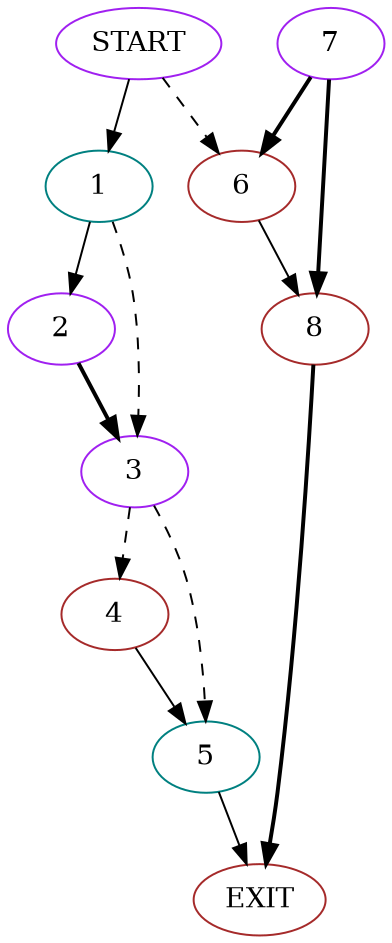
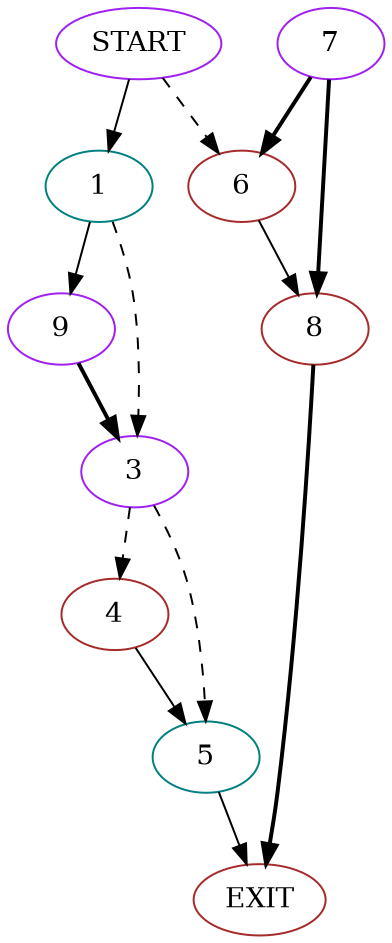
node "2": label "2" -> "9"
